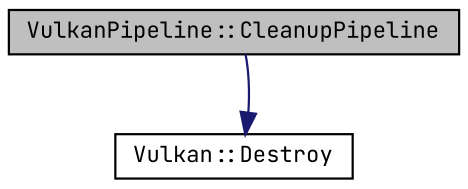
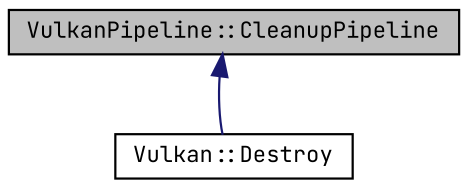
edge "VulkanPipeline::CleanupPipeline" -> "Vulkan::Destroy": reversed
